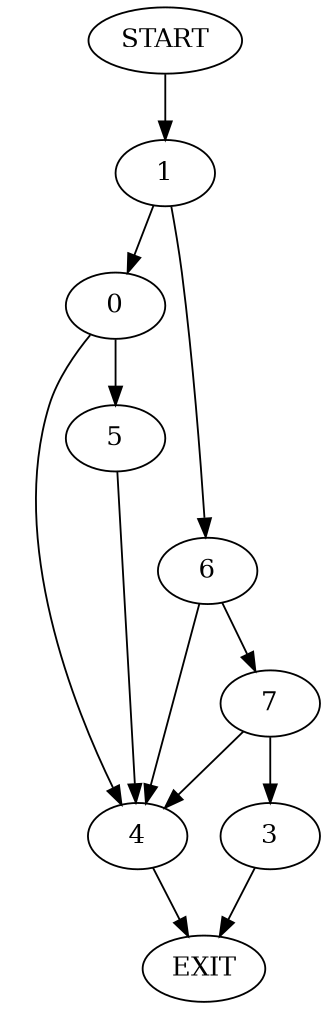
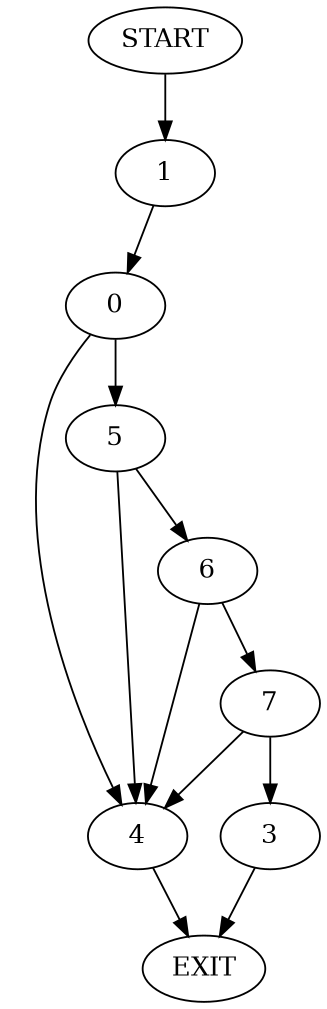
edge "1" -> "6": now "5" -> "6"
